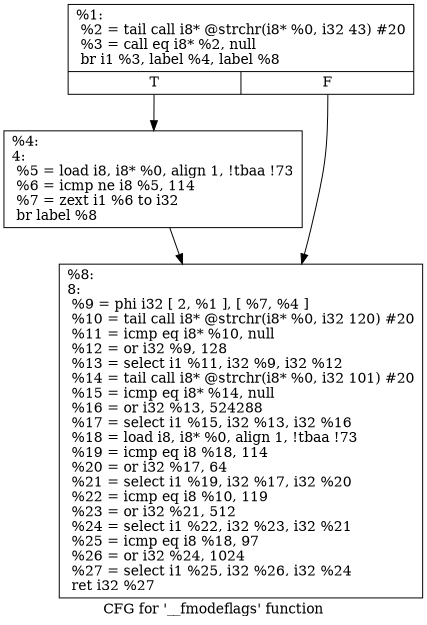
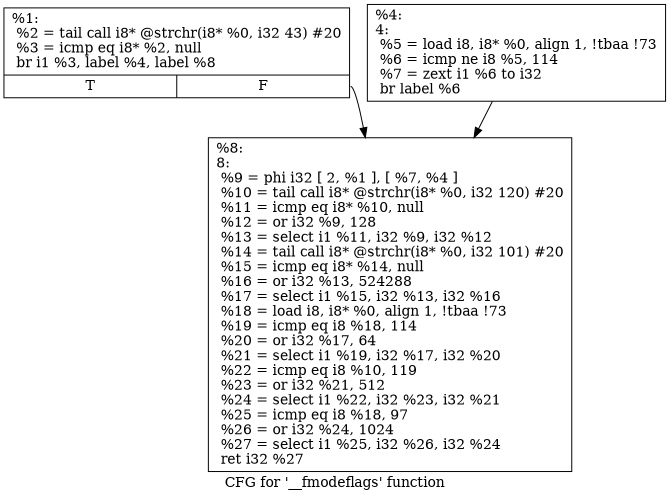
node "%1:": text "%3 = call eq i8* %2, null" -> "%3 = icmp eq i8* %2, null"
edge "%1:" -> "%4:": removed
node "%4:": text "br label %8" -> "br label %6"
